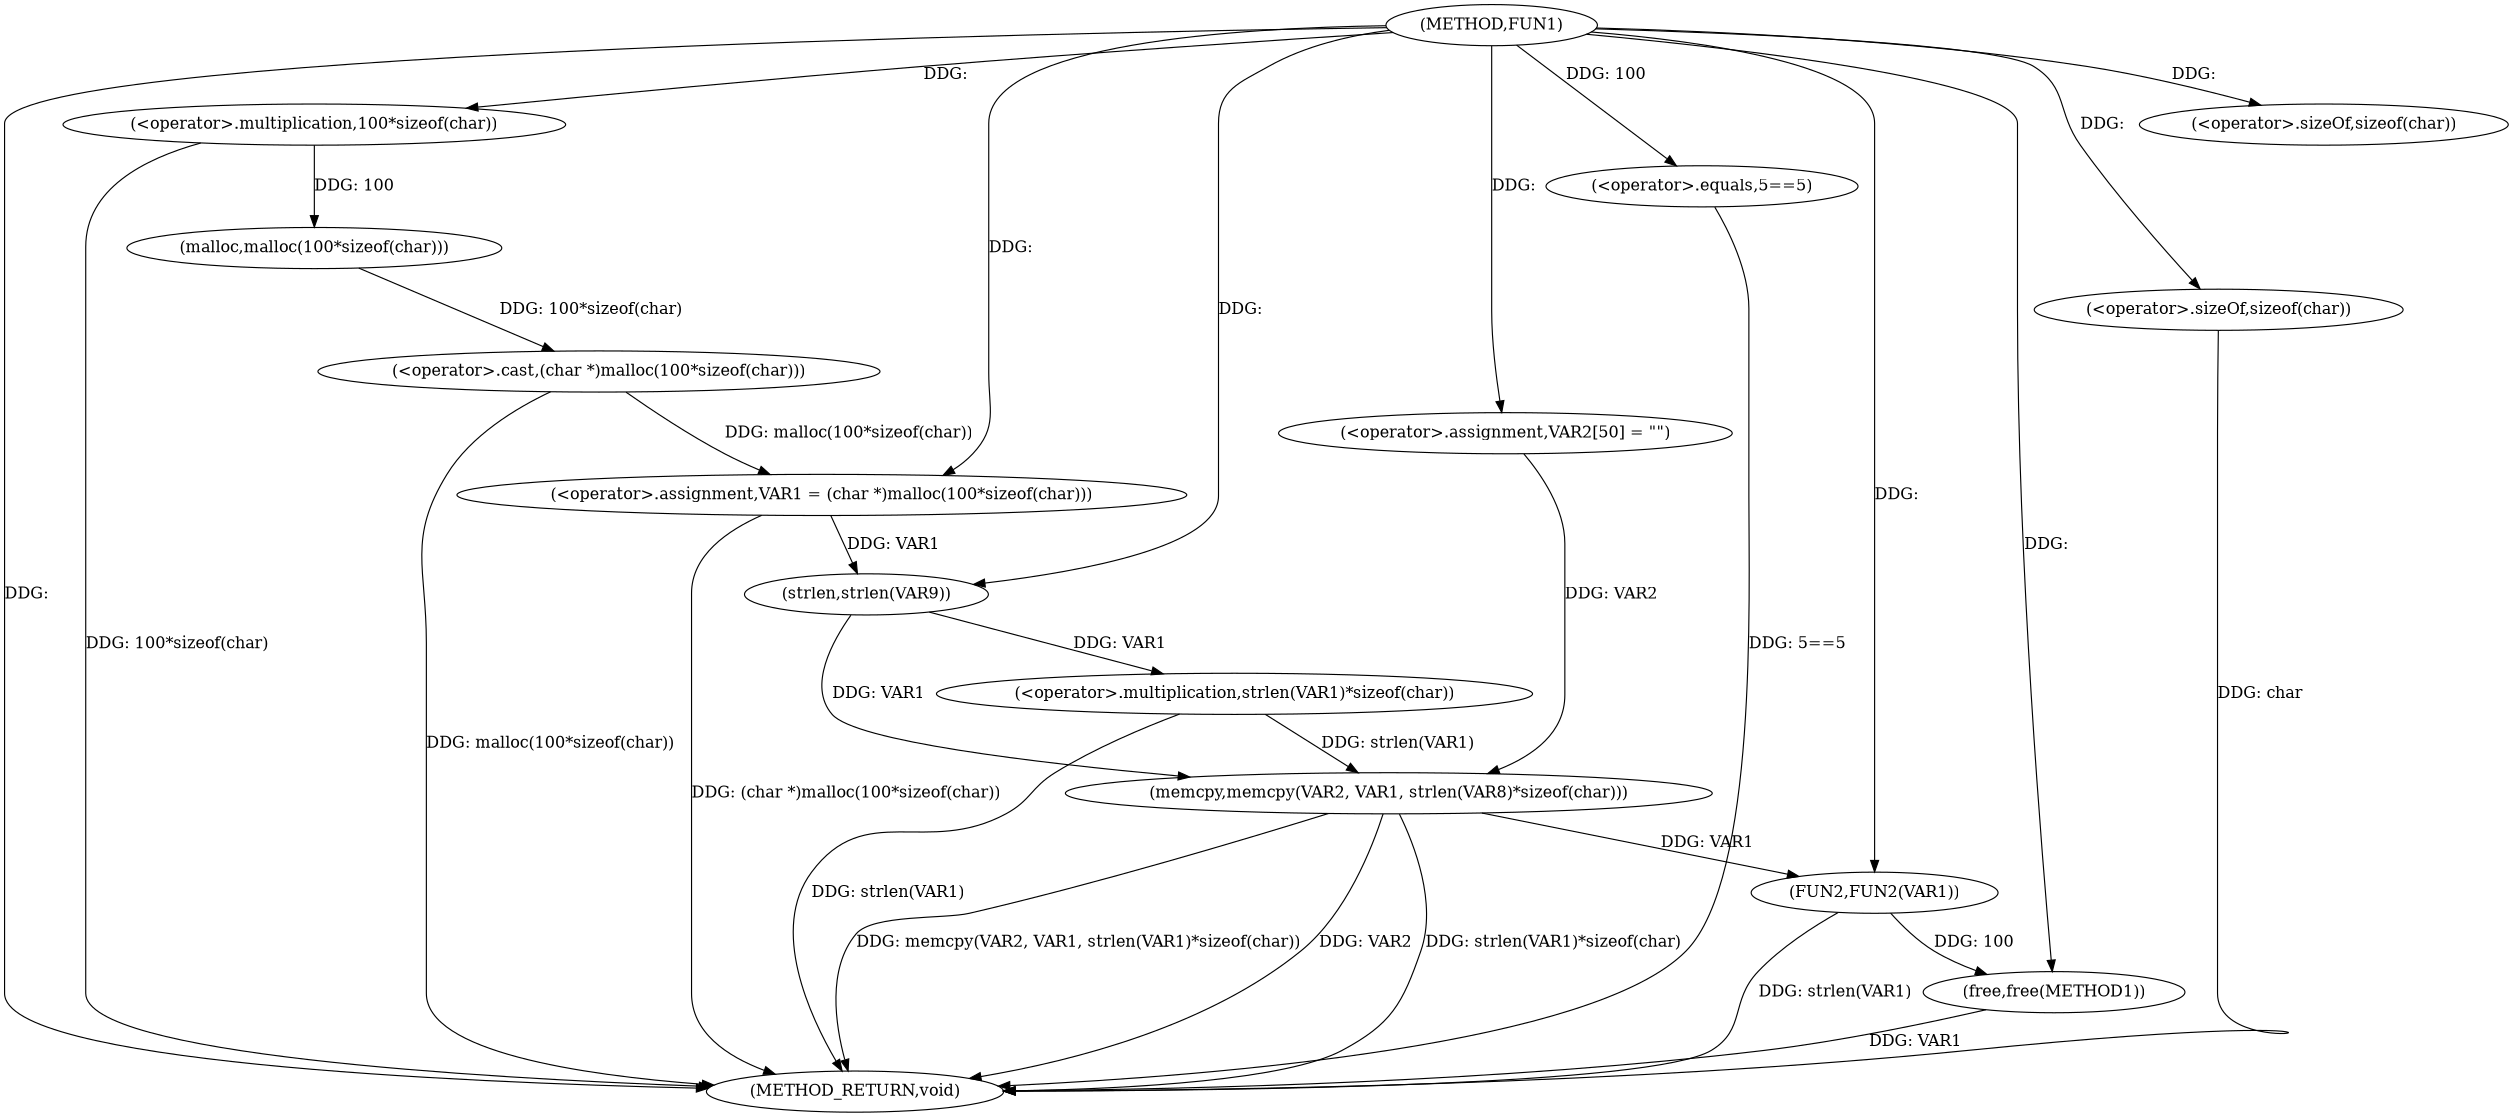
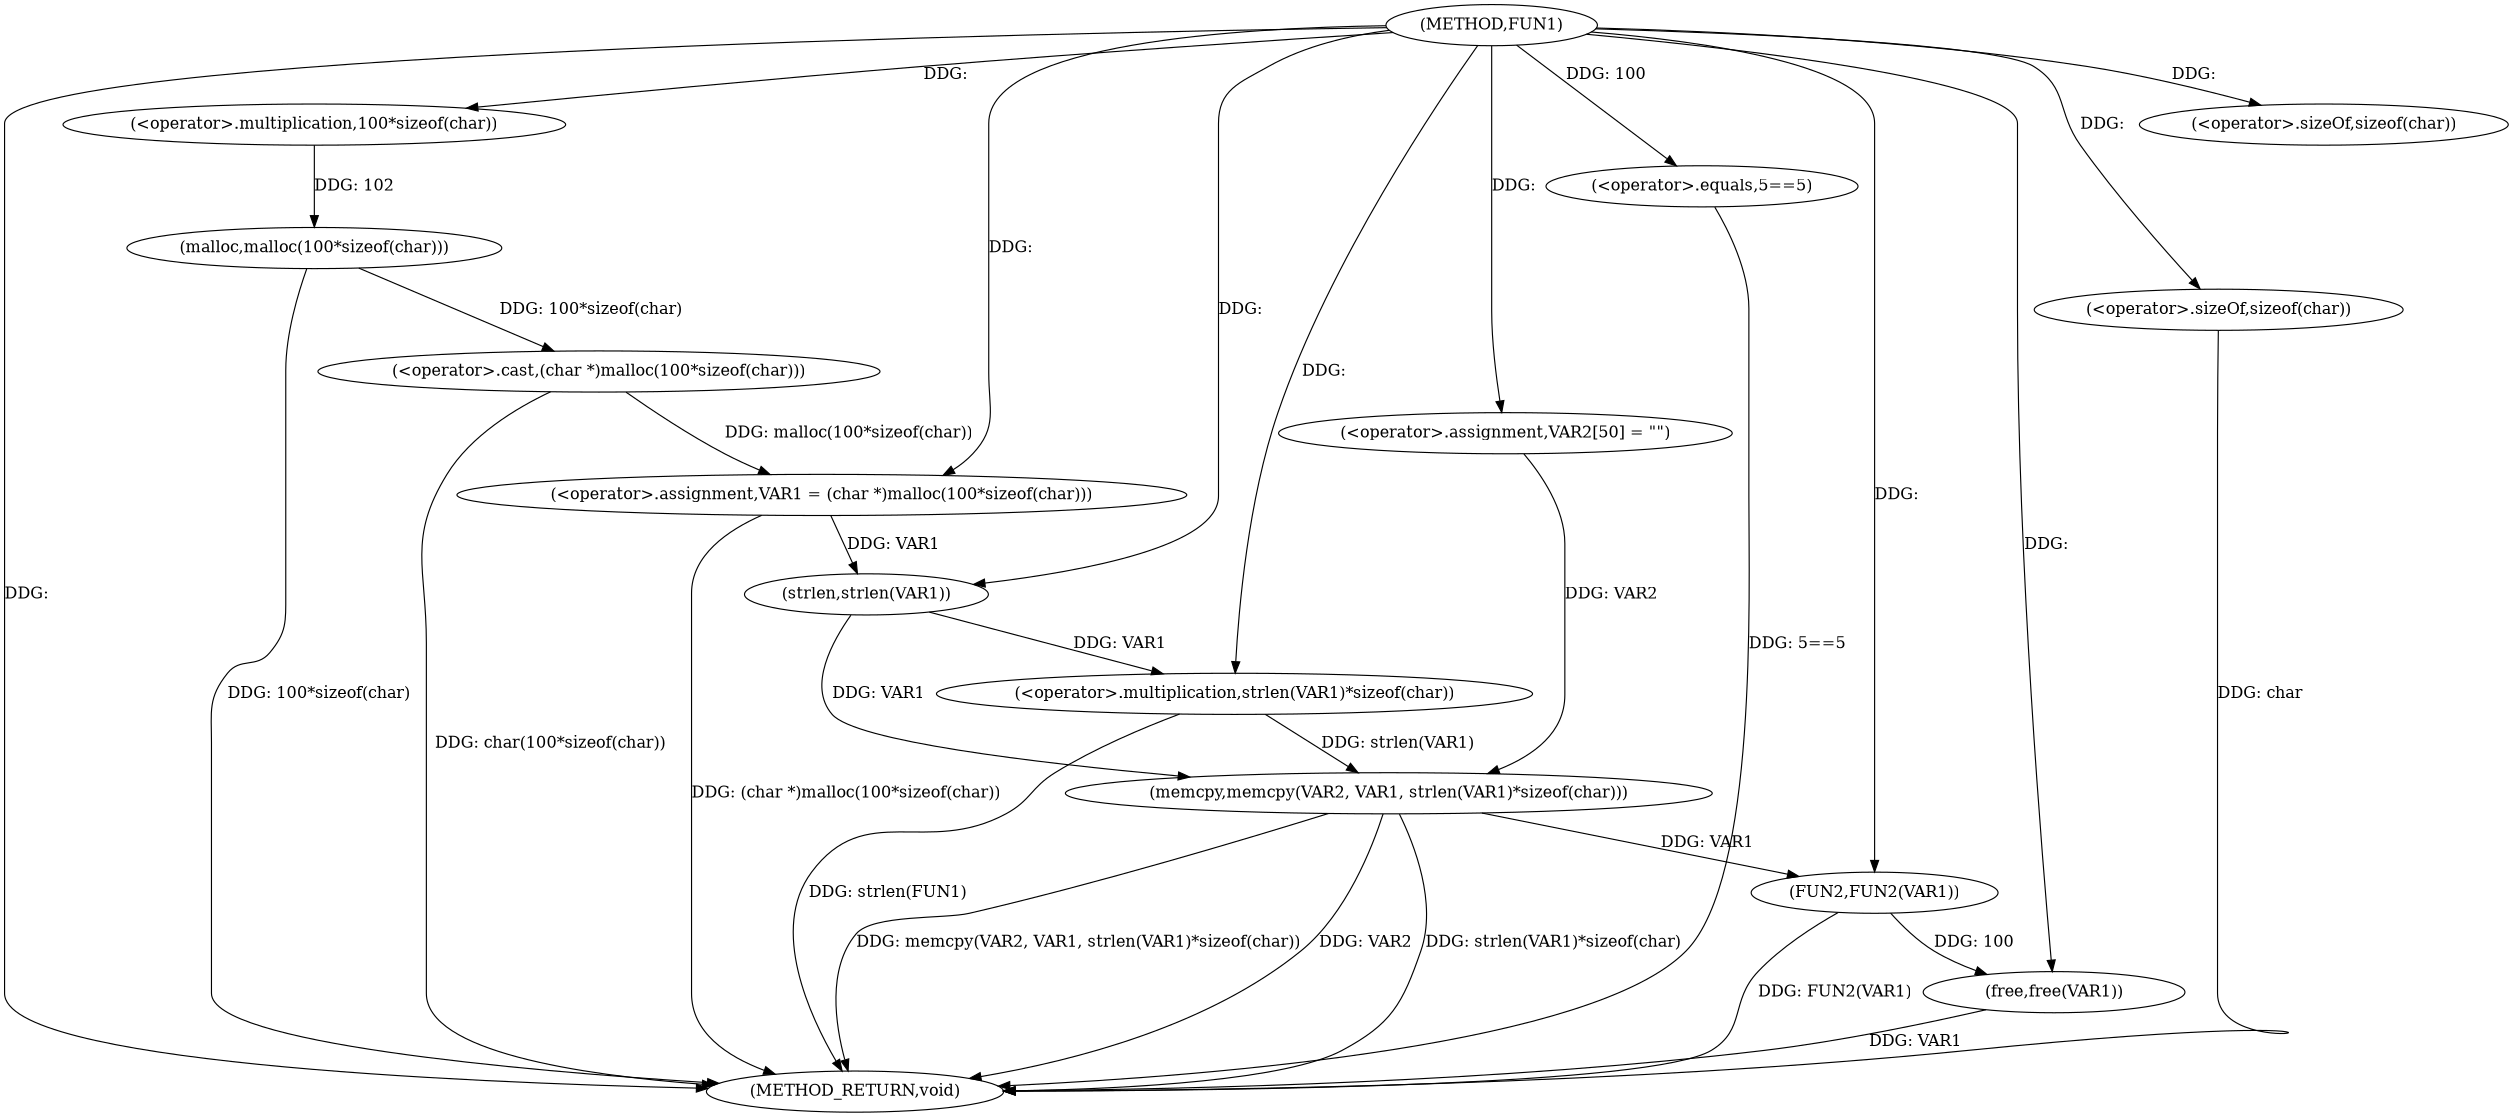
edge "(<operator>.multiplication,100*sizeof(char))" -> "(malloc,malloc(100*sizeof(char)))": label "DDG: 100" -> "DDG: 102"
edge "(METHOD,FUN1)" -> "(<operator>.multiplication,strlen(VAR1)*sizeof(char))": added, label "DDG:"
node "(strlen,strlen(VAR9))": label "(strlen,strlen(VAR9))" -> "(strlen,strlen(VAR1))"
edge "(<operator>.cast,(char *)malloc(100*sizeof(char)))" -> "(METHOD_RETURN,void)": label "DDG: malloc(100*sizeof(char))" -> "DDG: char(100*sizeof(char))"
node "(memcpy,memcpy(VAR2, VAR1, strlen(VAR8)*sizeof(char)))": label "(memcpy,memcpy(VAR2, VAR1, strlen(VAR8)*sizeof(char)))" -> "(memcpy,memcpy(VAR2, VAR1, strlen(VAR1)*sizeof(char)))"
edge "(<operator>.multiplication,100*sizeof(char))" -> "(METHOD_RETURN,void)": now "(malloc,malloc(100*sizeof(char)))" -> "(METHOD_RETURN,void)"
edge "(<operator>.multiplication,strlen(VAR1)*sizeof(char))" -> "(METHOD_RETURN,void)": label "DDG: strlen(VAR1)" -> "DDG: strlen(FUN1)"
edge "(FUN2,FUN2(VAR1))" -> "(METHOD_RETURN,void)": label "DDG: strlen(VAR1)" -> "DDG: FUN2(VAR1)"
node "(free,free(METHOD1))": label "(free,free(METHOD1))" -> "(free,free(VAR1))"
